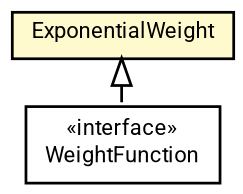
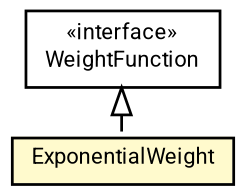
edge "WeightFunction" -> "ExponentialWeight": reversed
